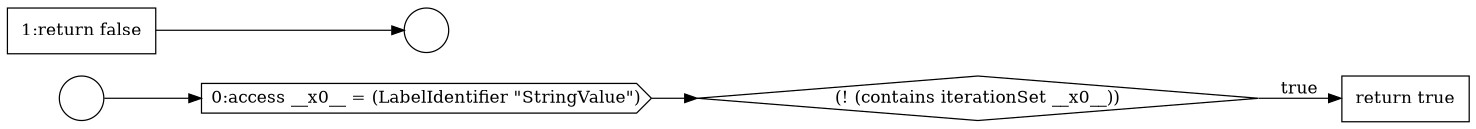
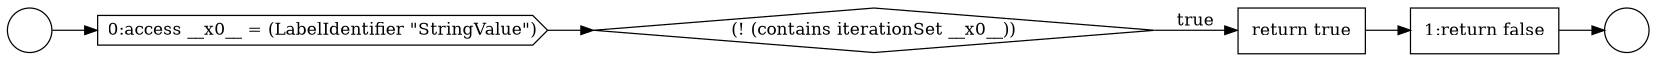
edge "return true" -> "1:return false": added
